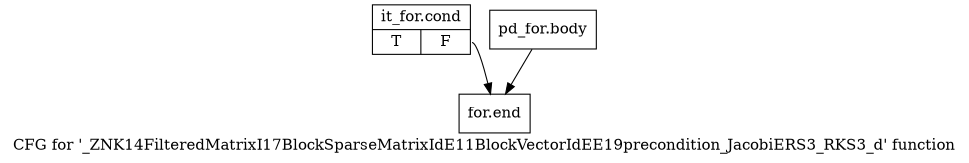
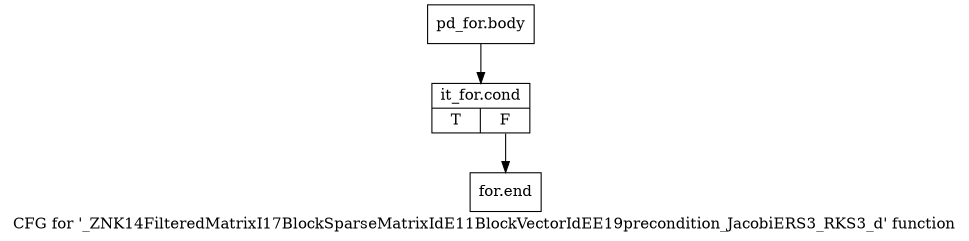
edge "pd_for.body" -> "for.end": now "pd_for.body" -> "it_for.cond"
